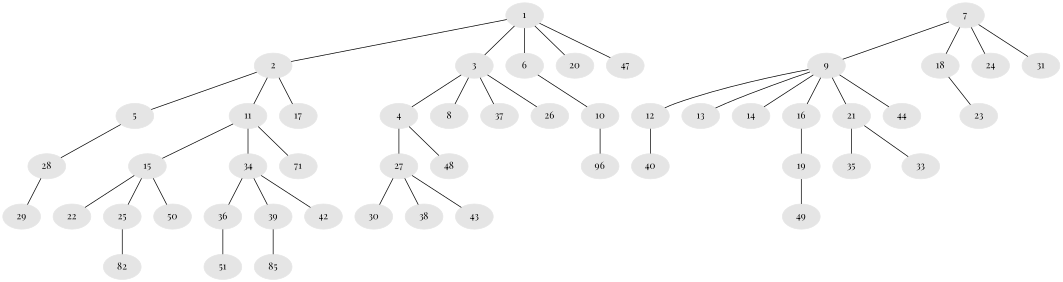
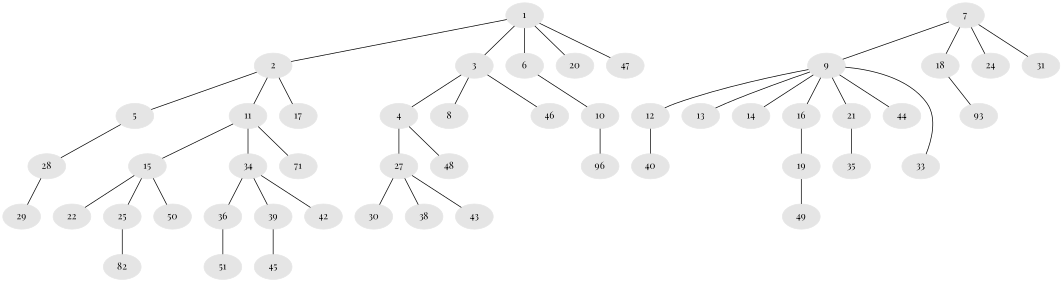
node "37": removed
node "26": label "26" -> "46"
node "23": label "23" -> "93"
edge "21" -- "33": now "9" -- "33"
node "85": label "85" -> "45"
